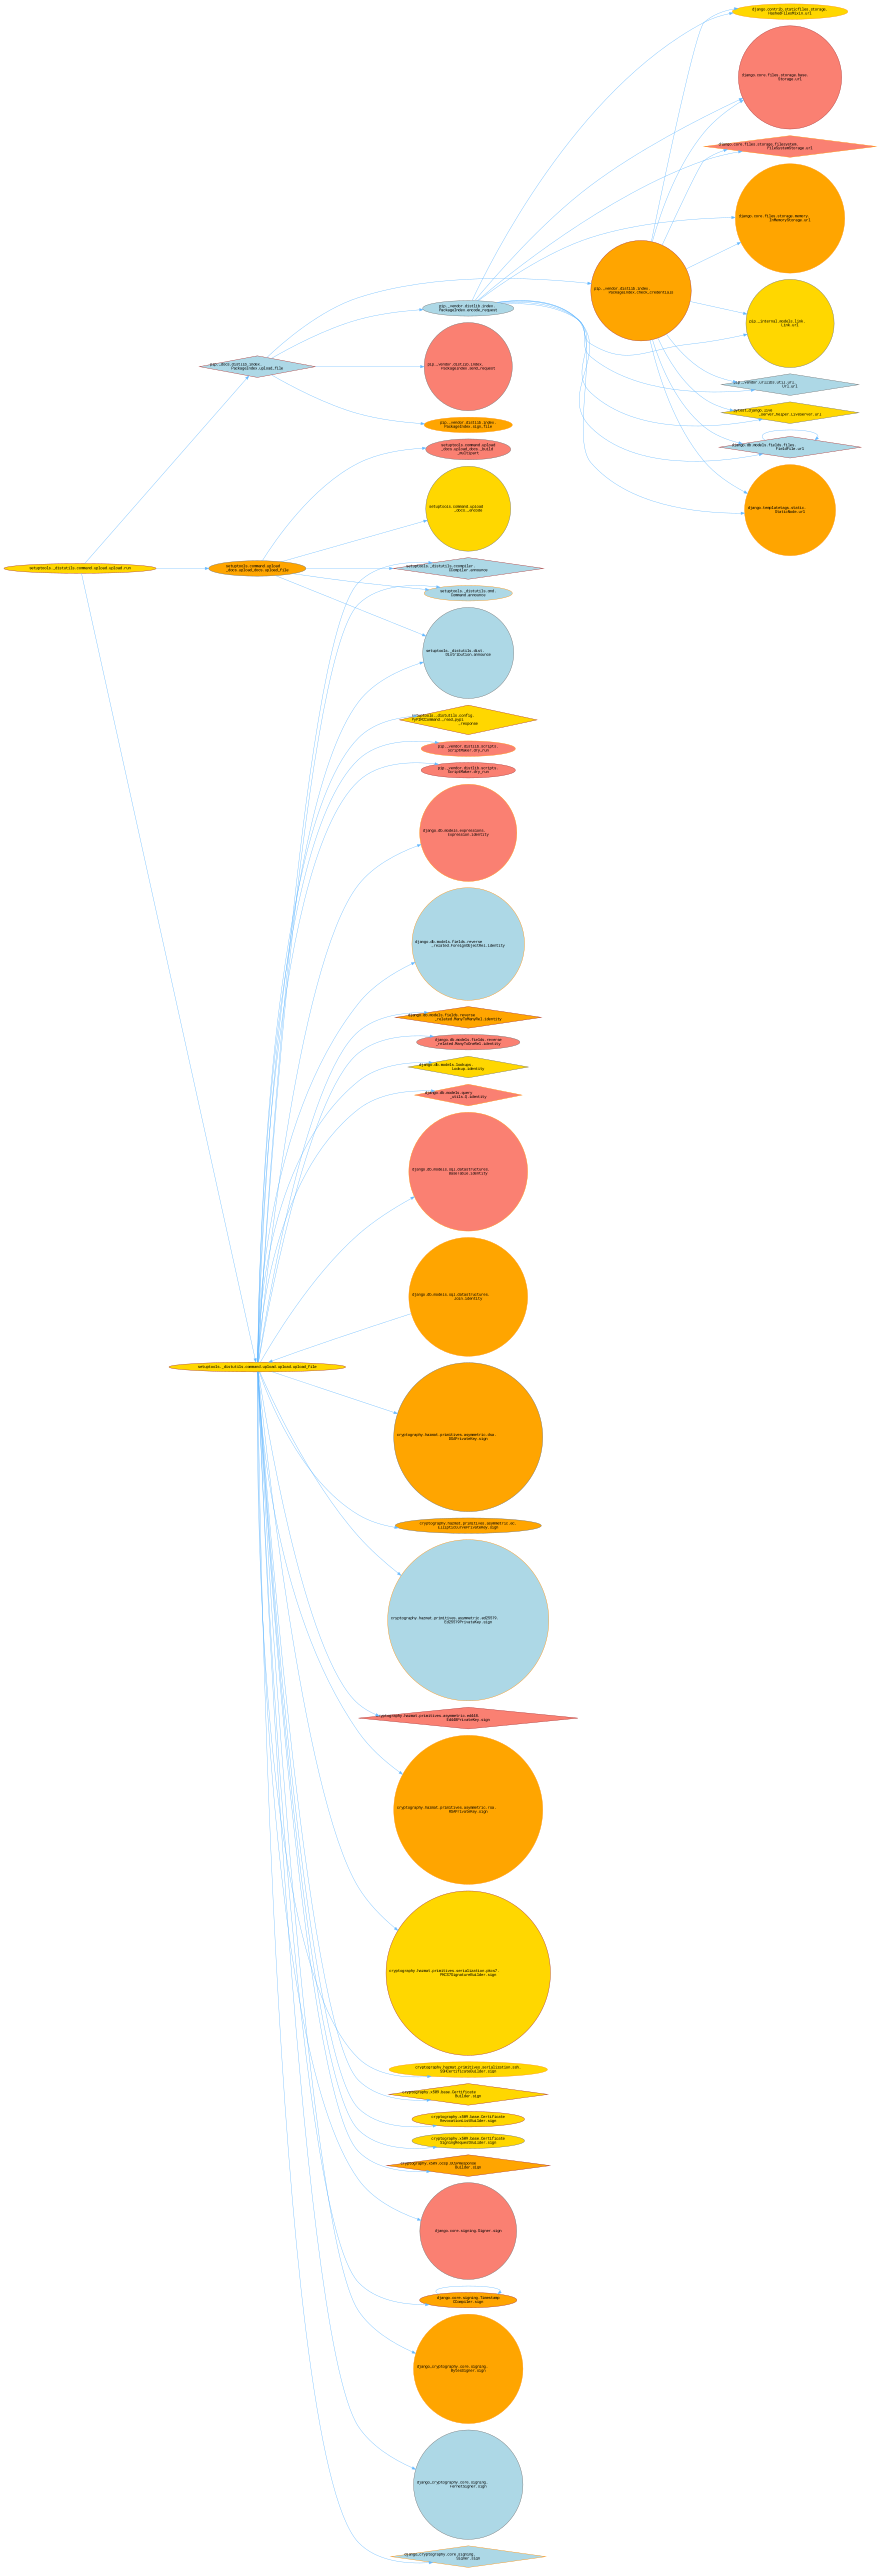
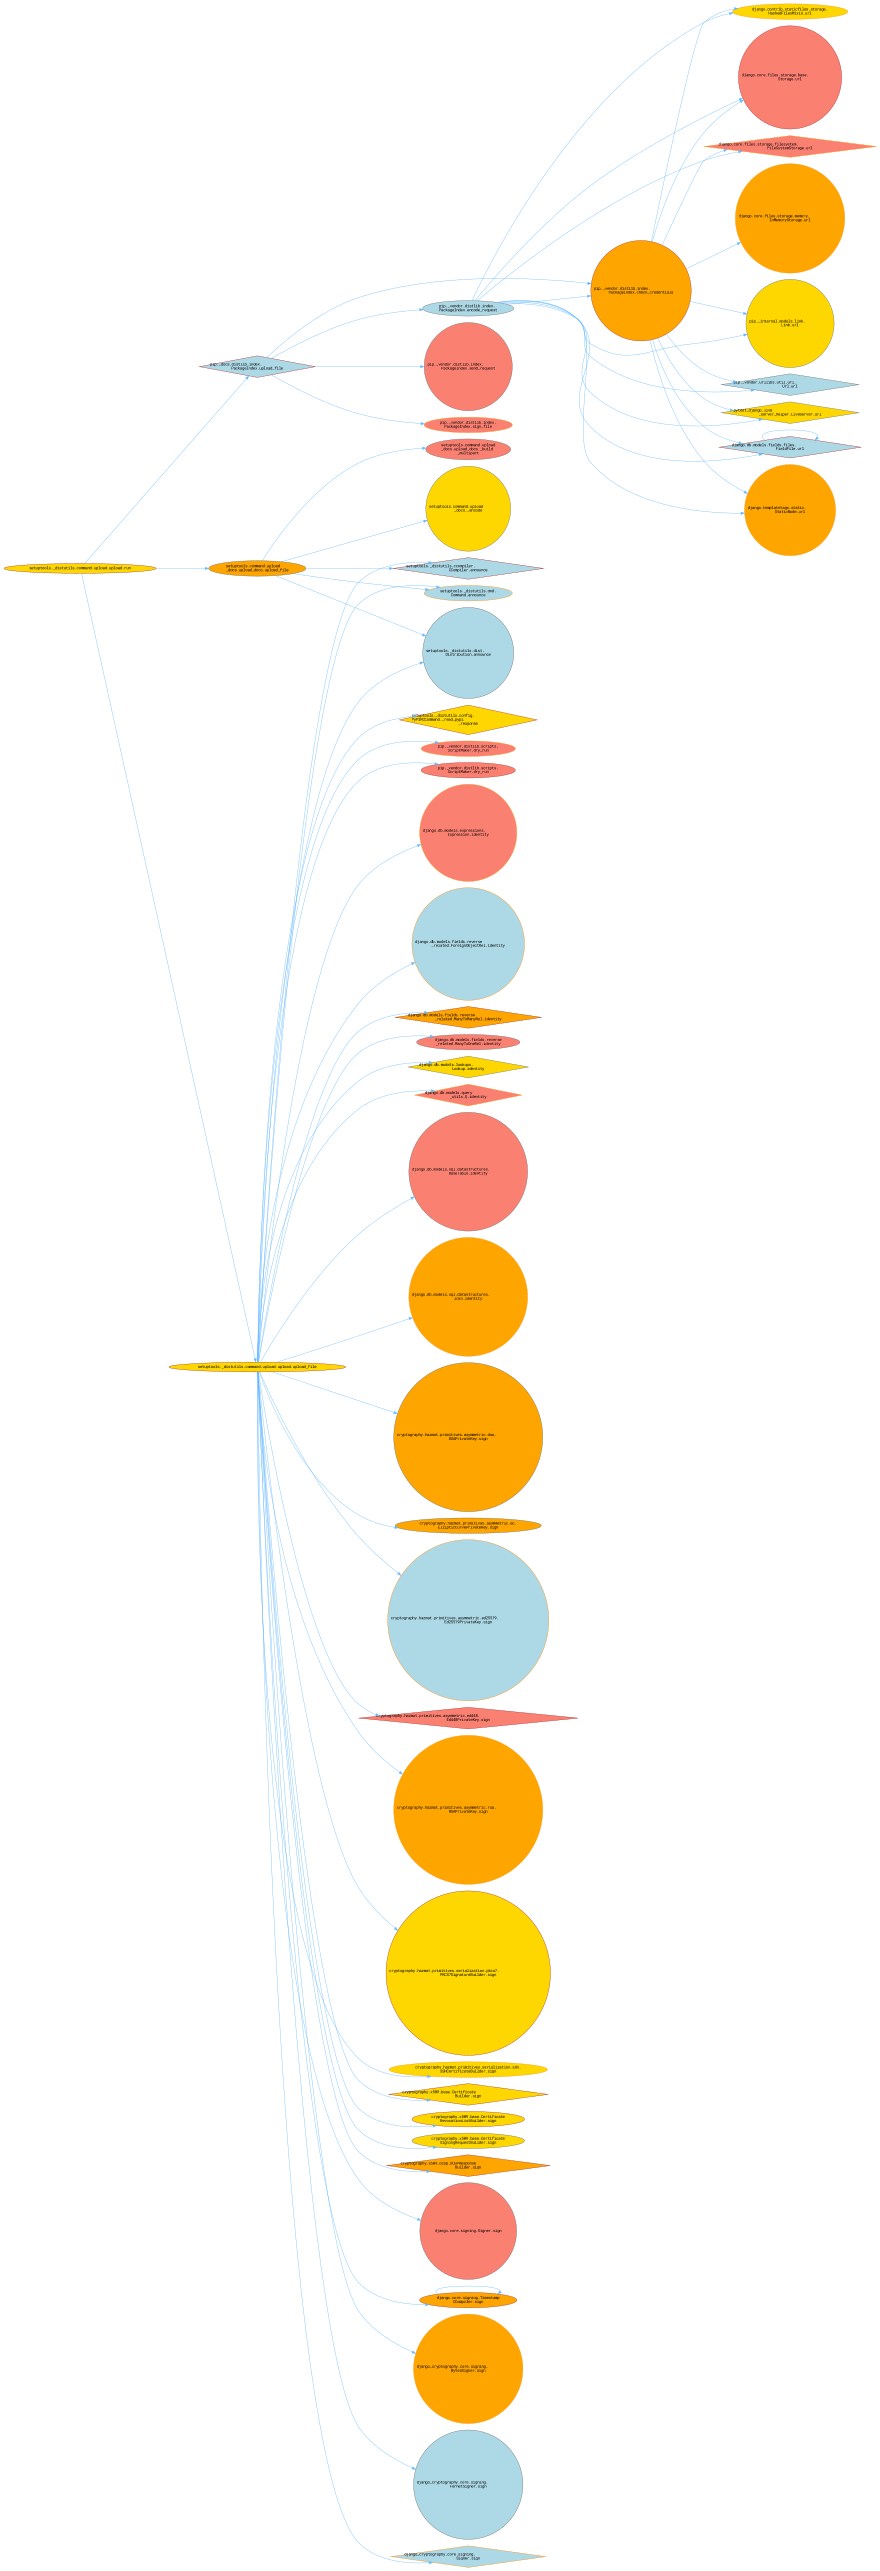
edge "pip._vendor.distlib.index. PackageIndex.encode_request" -> "django.core.files.storage.memory. InMemoryStorage.url": now "pip._vendor.distlib.index. PackageIndex.encode_request" -> "pip._vendor.distlib.index. PackageIndex.check_credentials"
node "pip._vendor.distlib.index. PackageIndex.sign_file": fillcolor orange -> salmon
node "django.db.models.sql.datastructures. BaseTable.identity": color darkorange -> gray40
edge "django.db.models.sql.datastructures. Join.identity" -> "setuptools._distutils.command.upload.upload.upload_file": reversed
